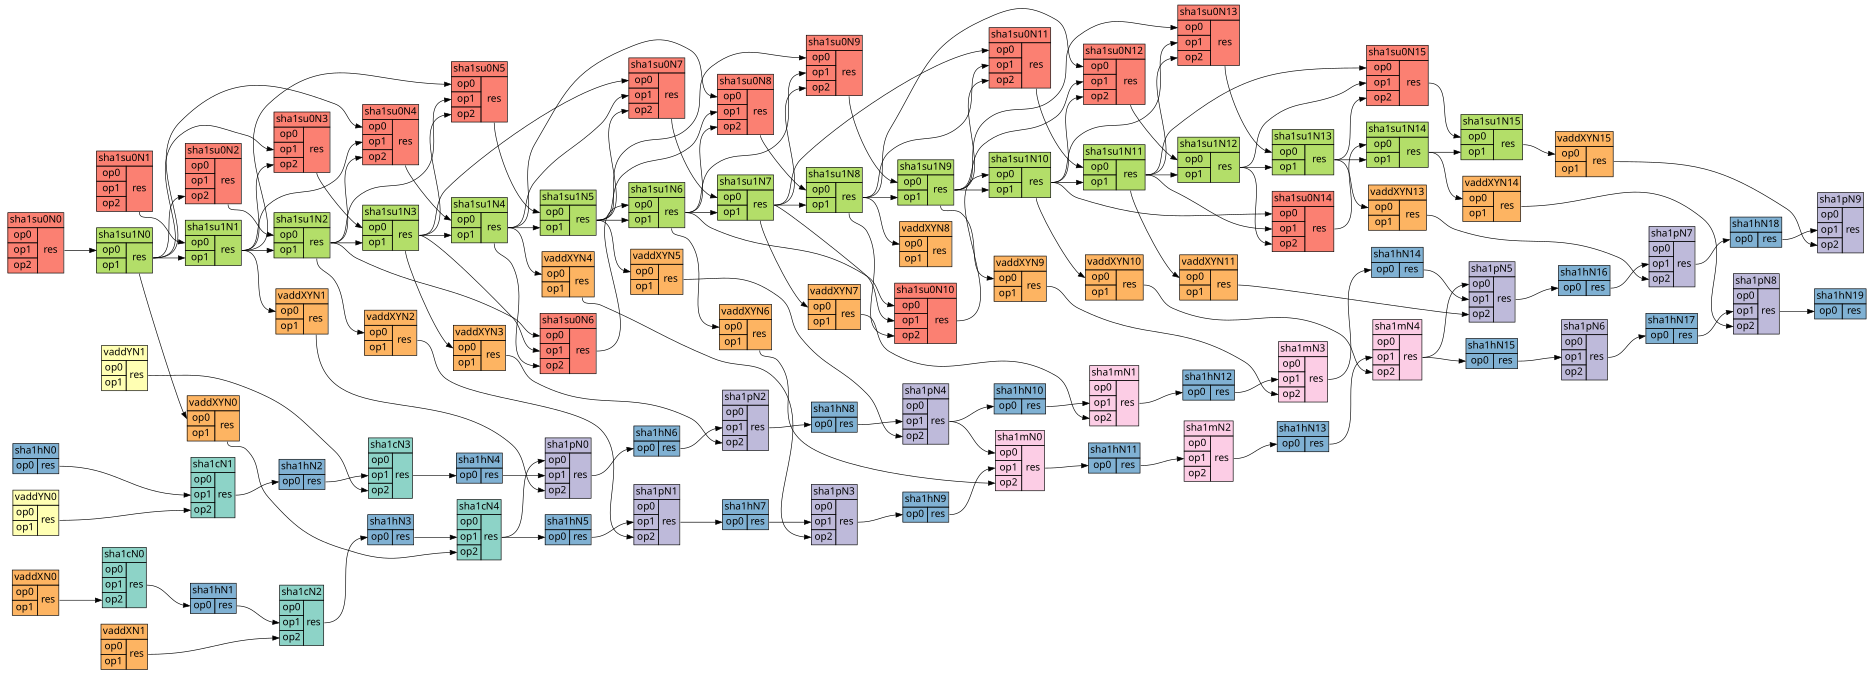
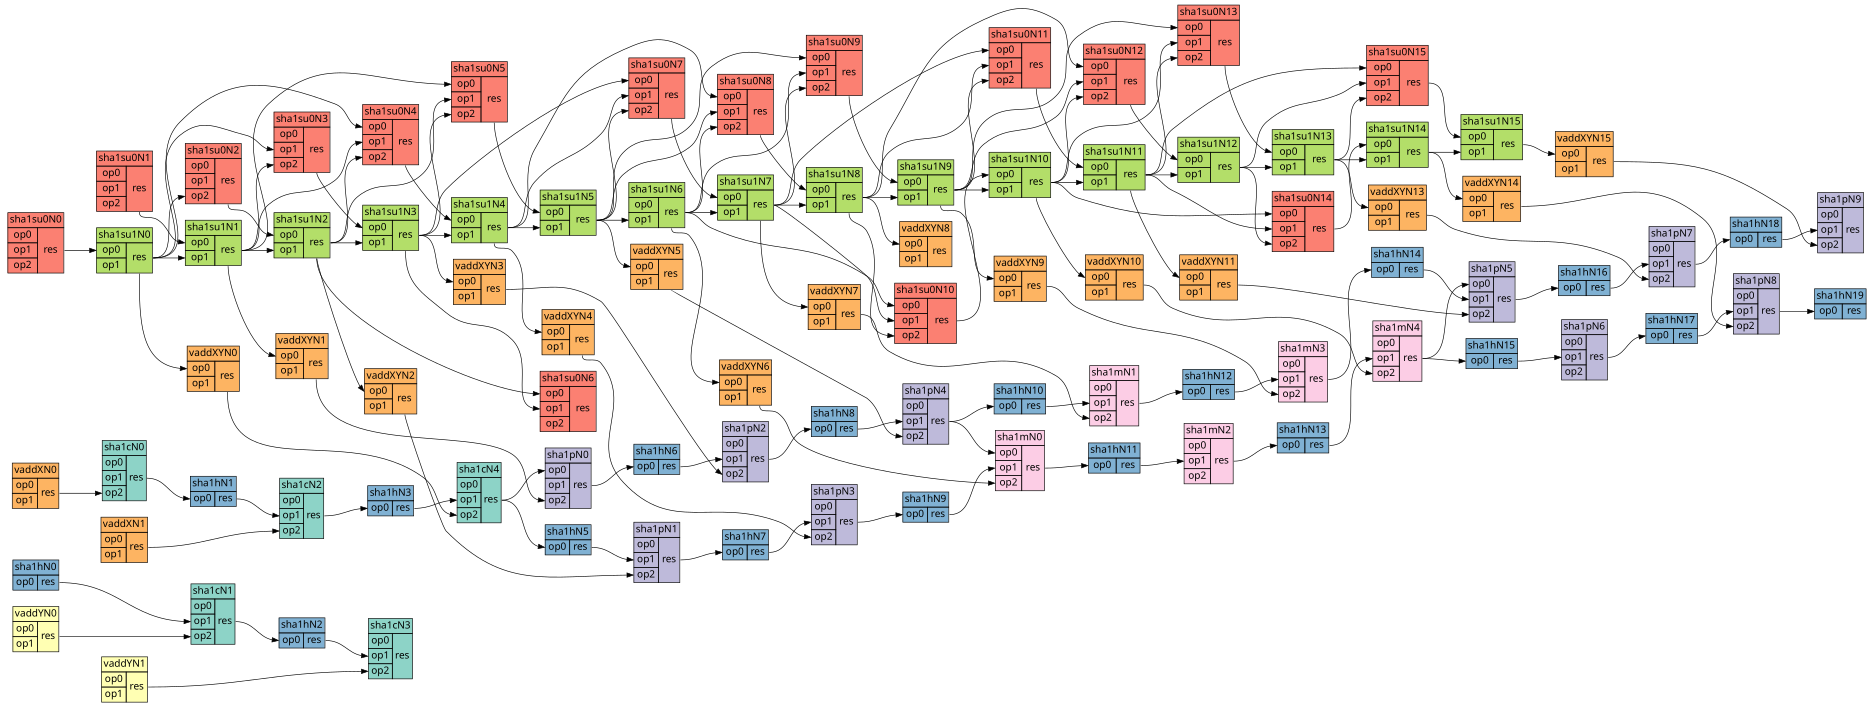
edge "sha1su0N6" -> "sha1su1N6": removed
edge "sha1su1N4" -> "sha1su0N6": removed
node "sha1hN4": removed
